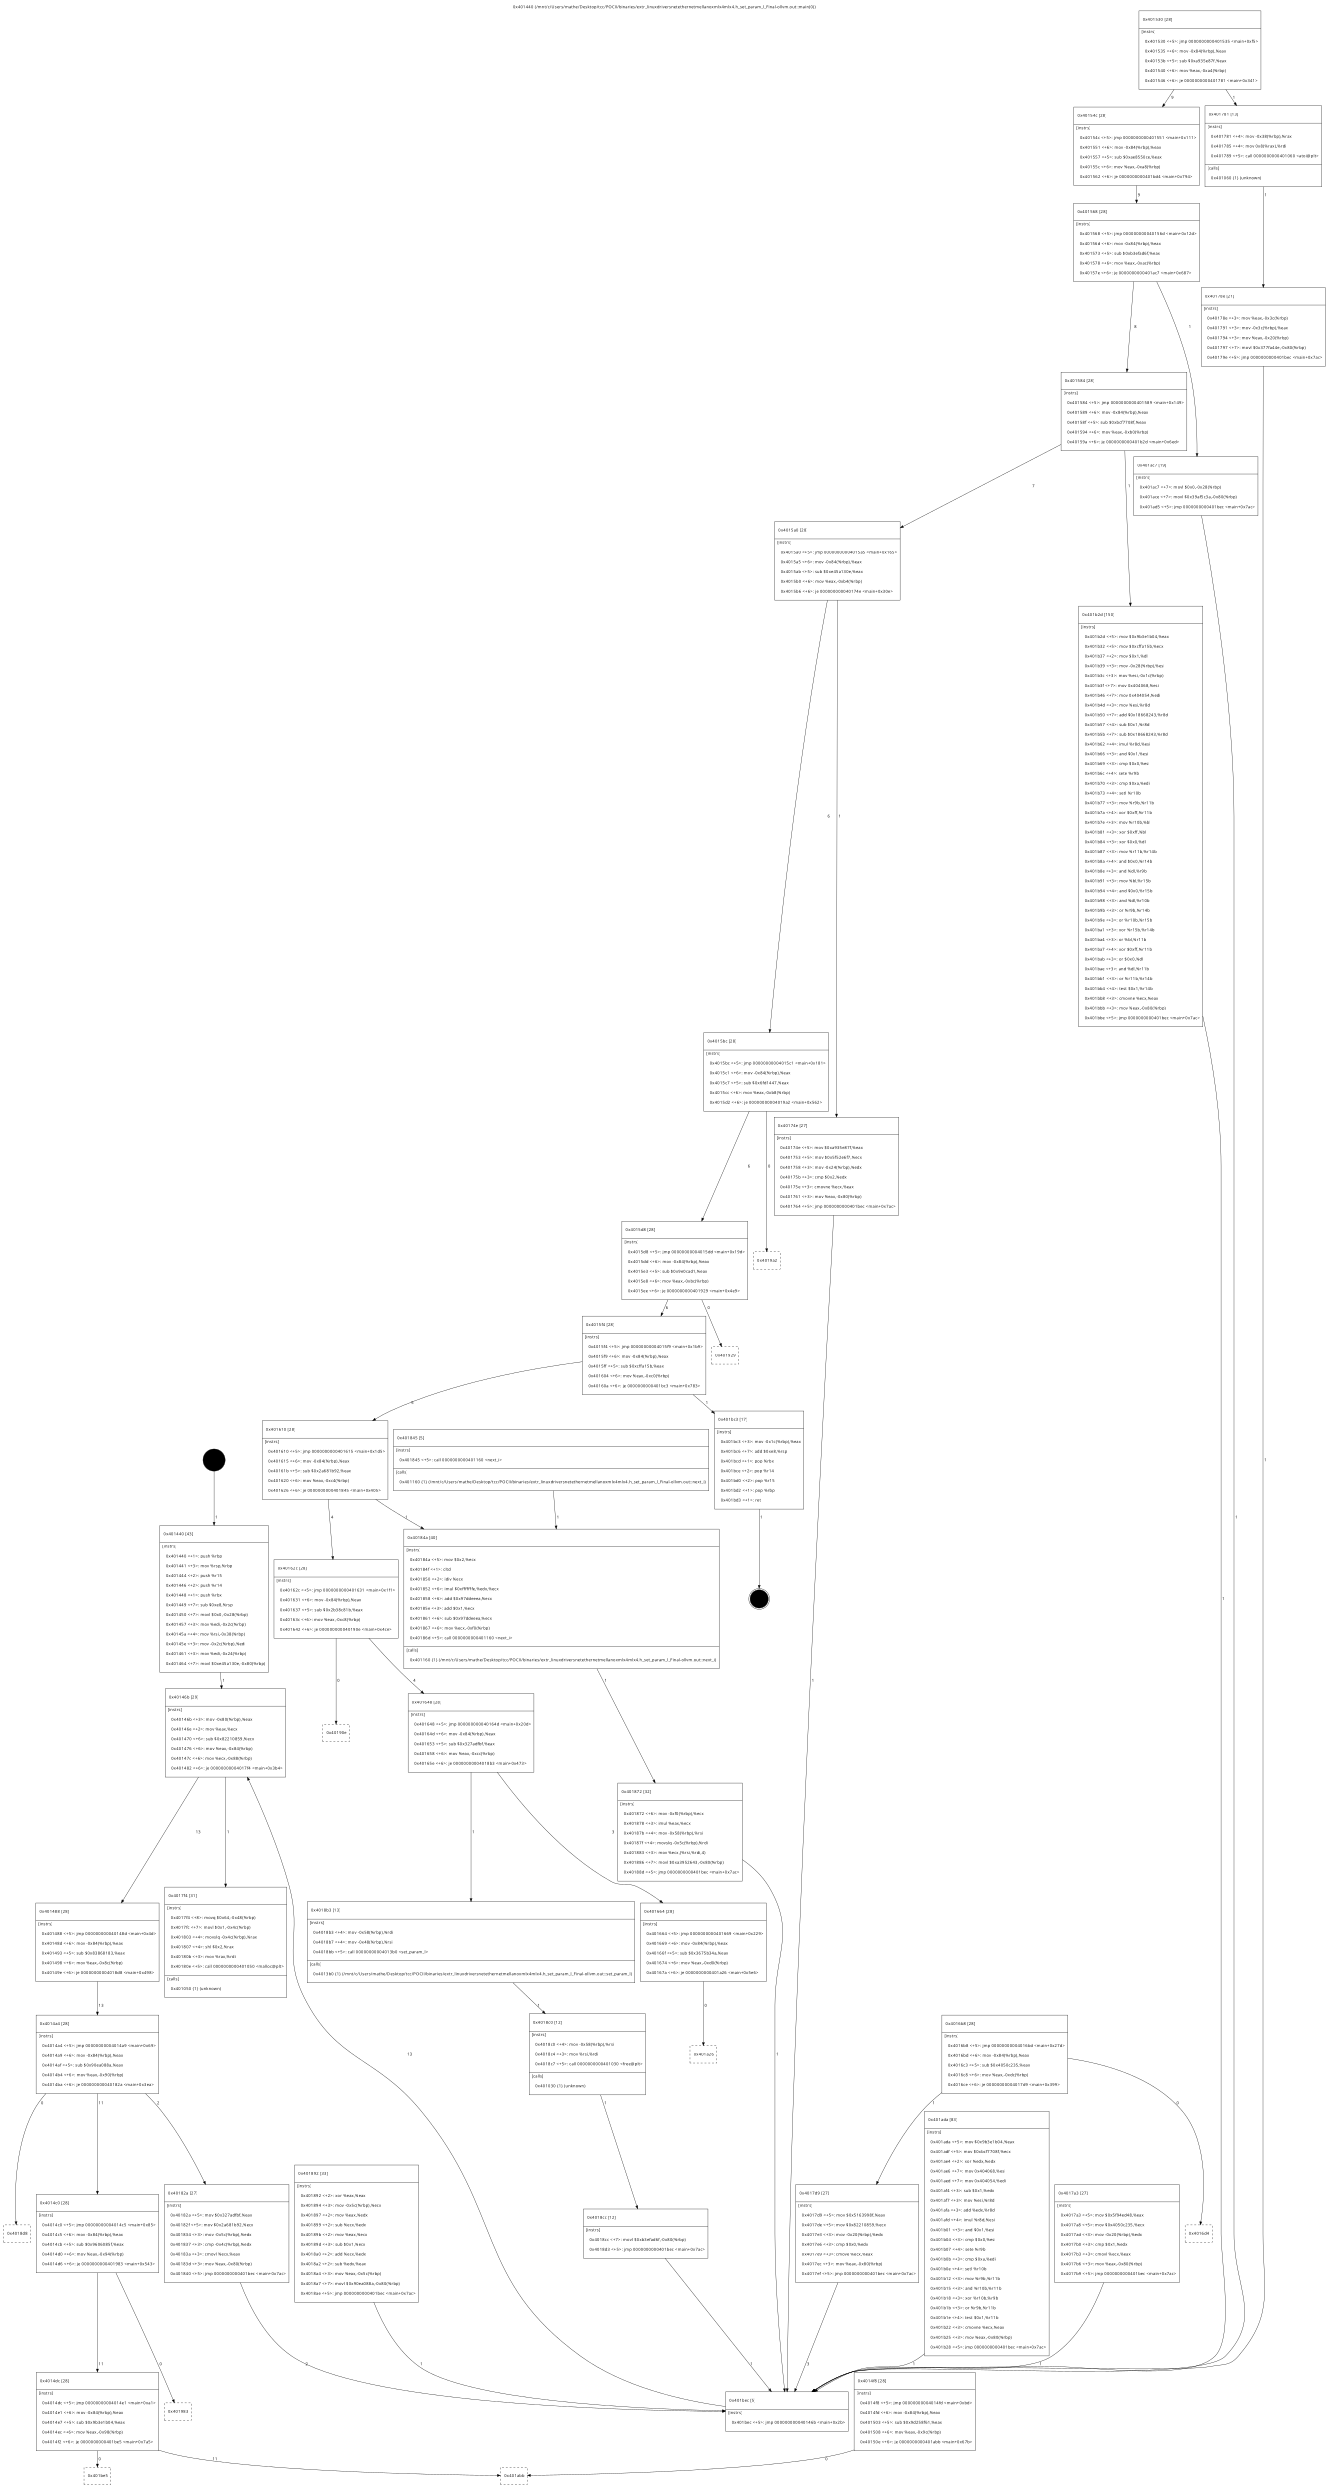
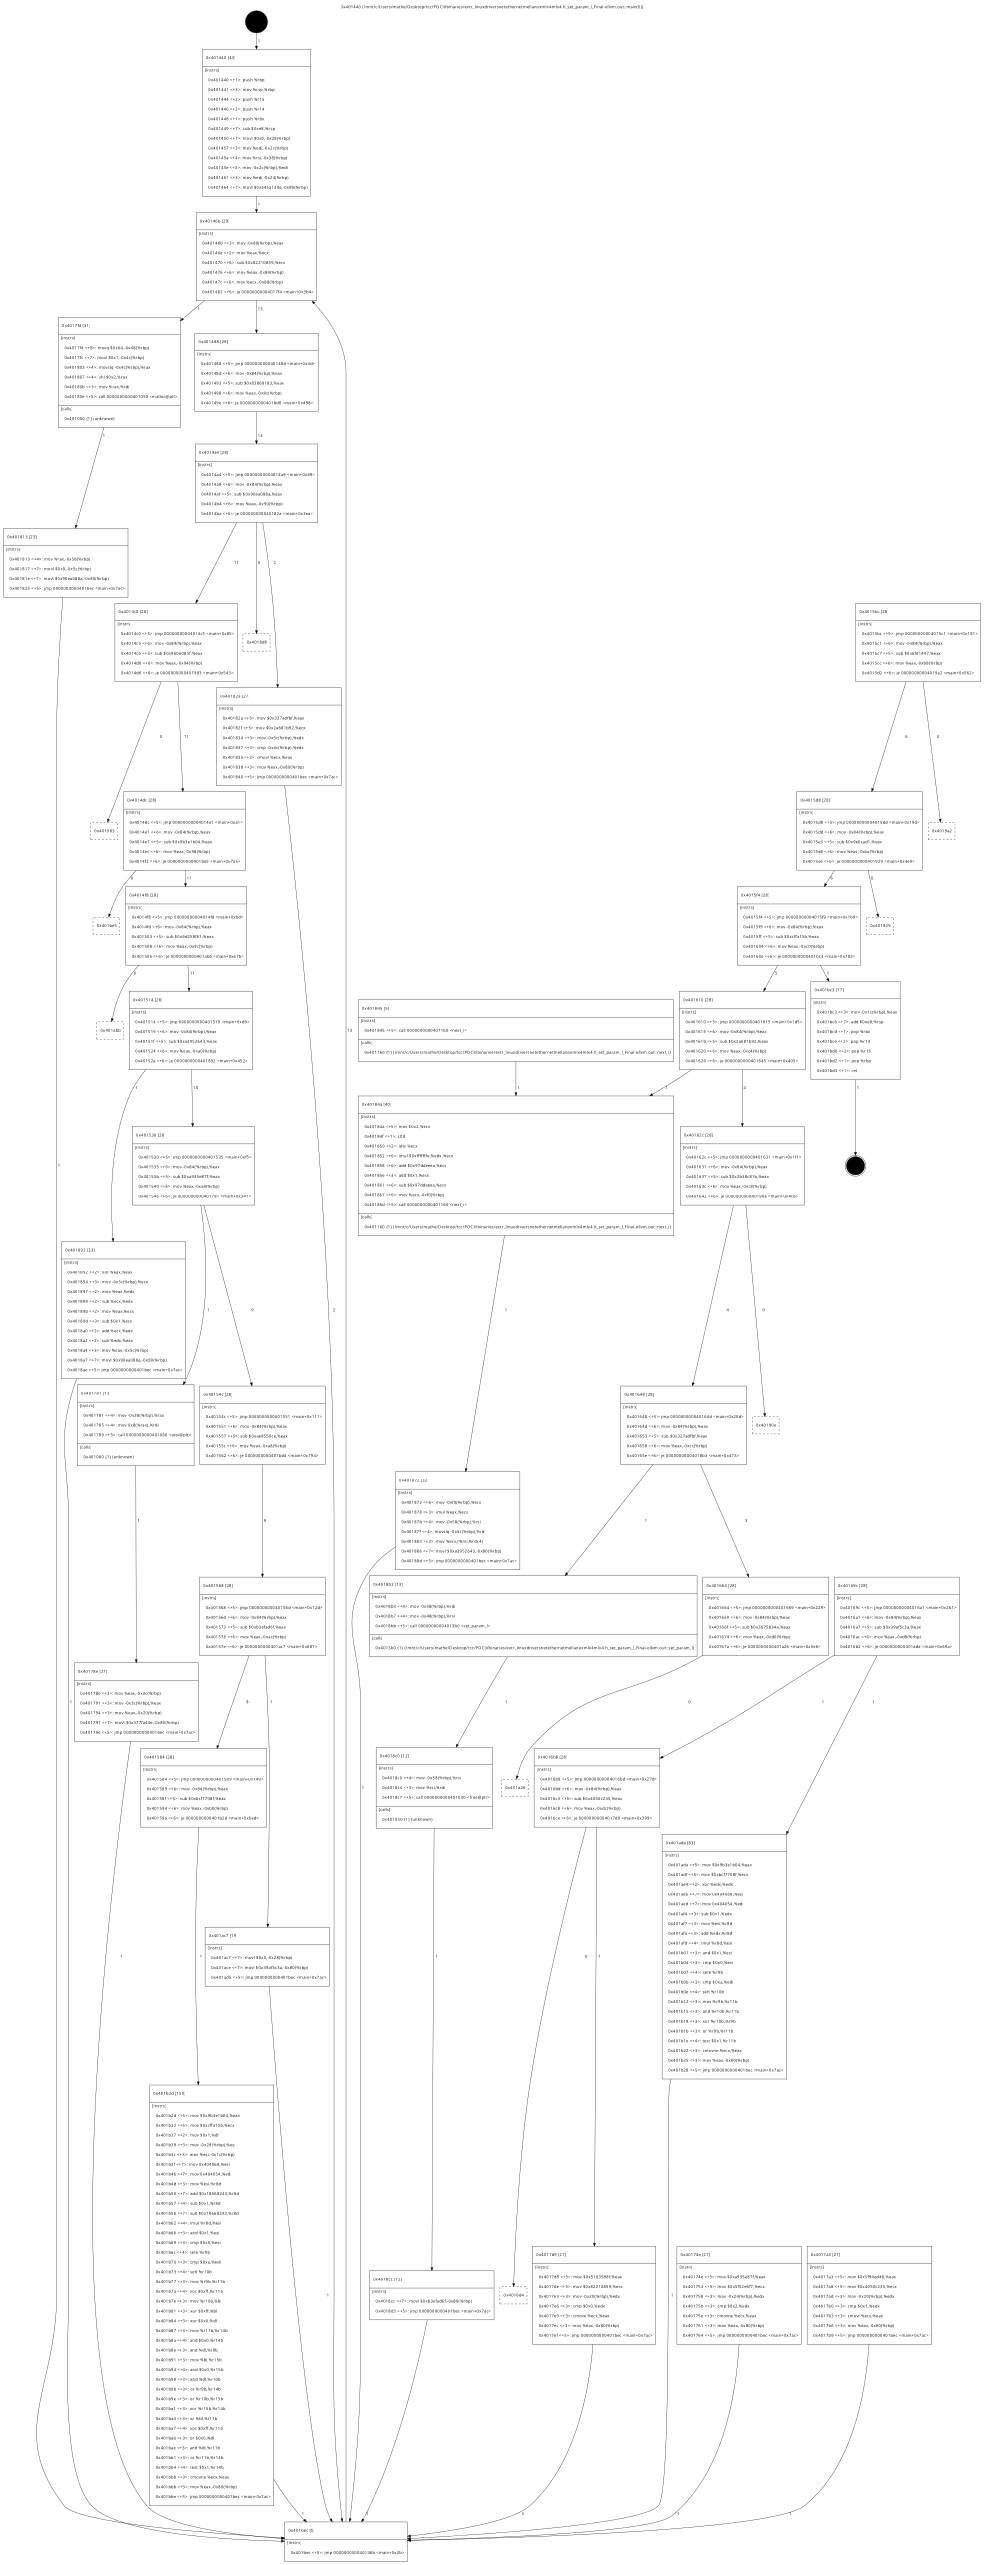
node "0x4015a0 [28]": removed
node "0x401813 [23]": added
node "0x401514 [28]": added
node "0x40169c [28]": added
edge "0x4014dc [28]" -> "0x401abb": now "0x4014dc [28]" -> "0x4014f8 [28]"
